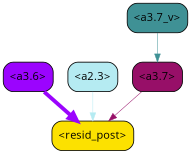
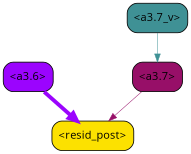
node "<a2.3>": removed
